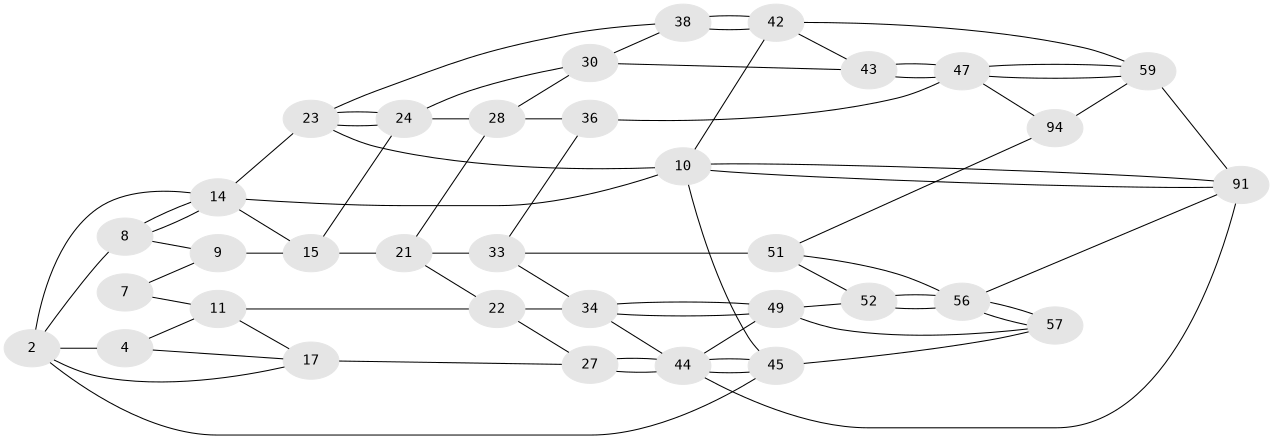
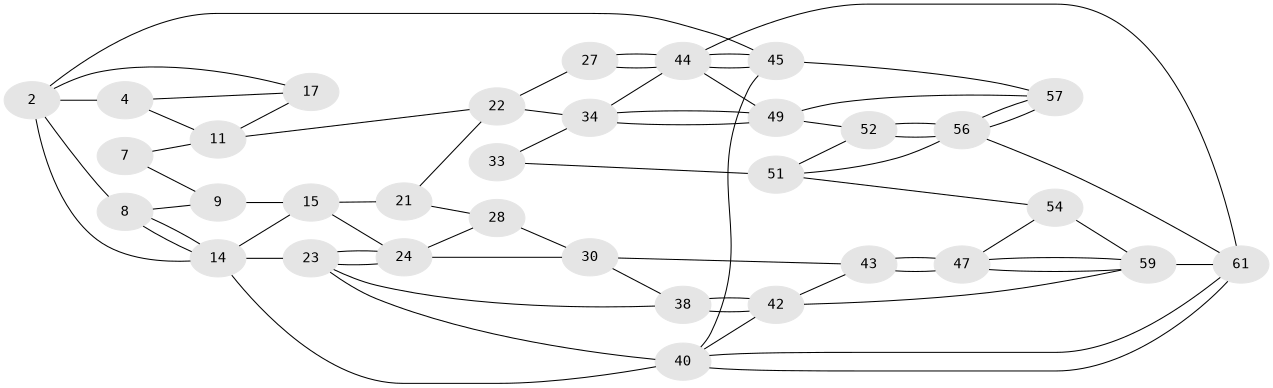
node "36": removed
node "94": label "94" -> "54"
node "10": label "10" -> "40"
node "91": label "91" -> "61"
edge "21" -- "33": removed
edge "17" -- "27": removed
